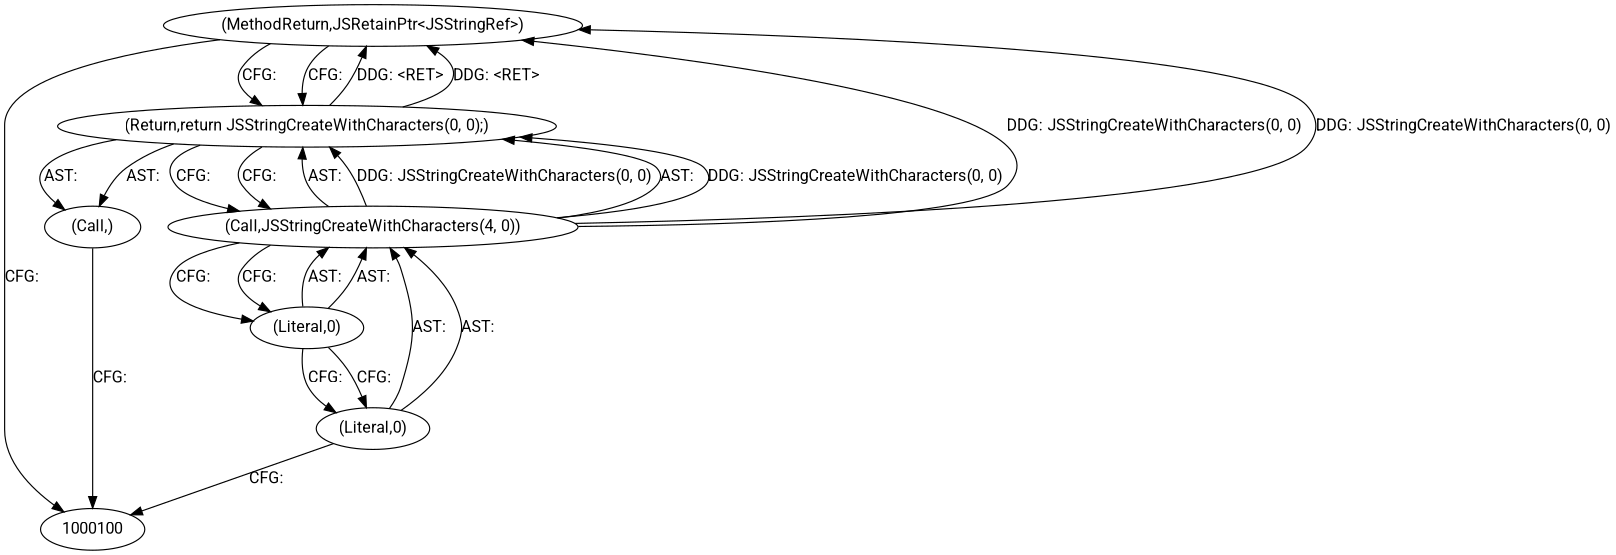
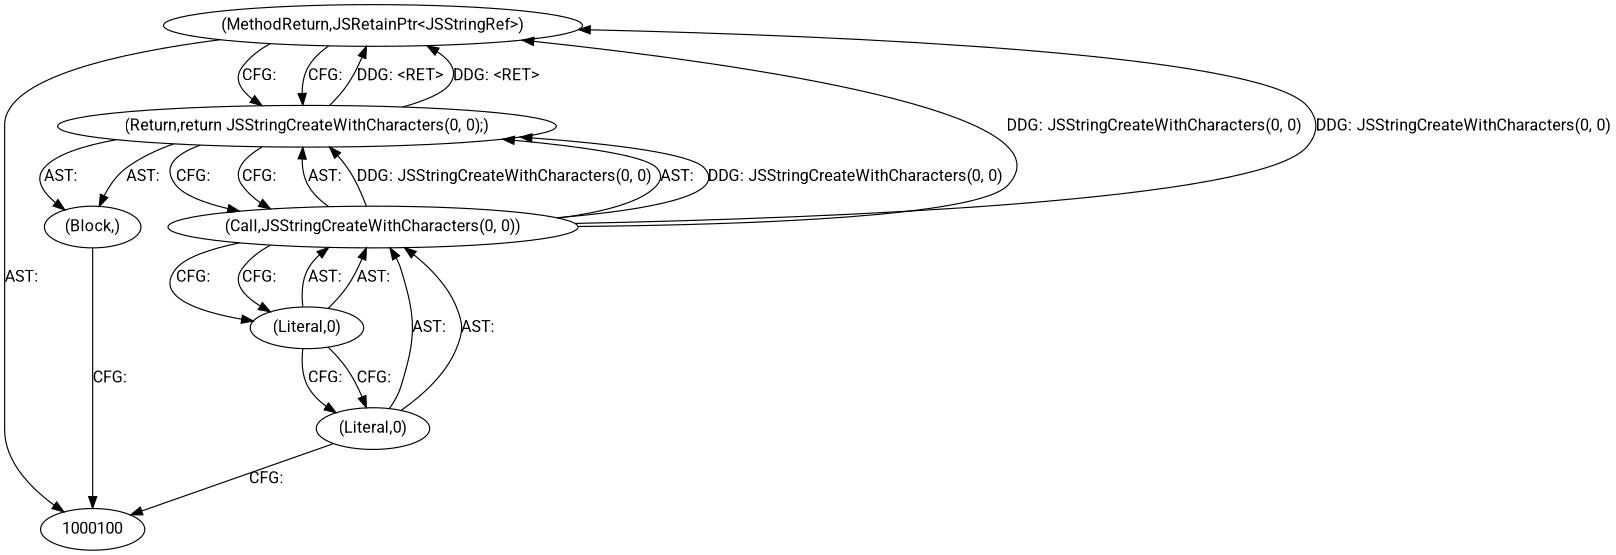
node "(Call,)": label "(Call,)" -> "(Block,)"
node "(Call,JSStringCreateWithCharacters(4, 0))": label "(Call,JSStringCreateWithCharacters(4, 0))" -> "(Call,JSStringCreateWithCharacters(0, 0))"
edge "(MethodReturn,JSRetainPtr<JSStringRef>)" -> "1000100": label "CFG: " -> "AST: "
